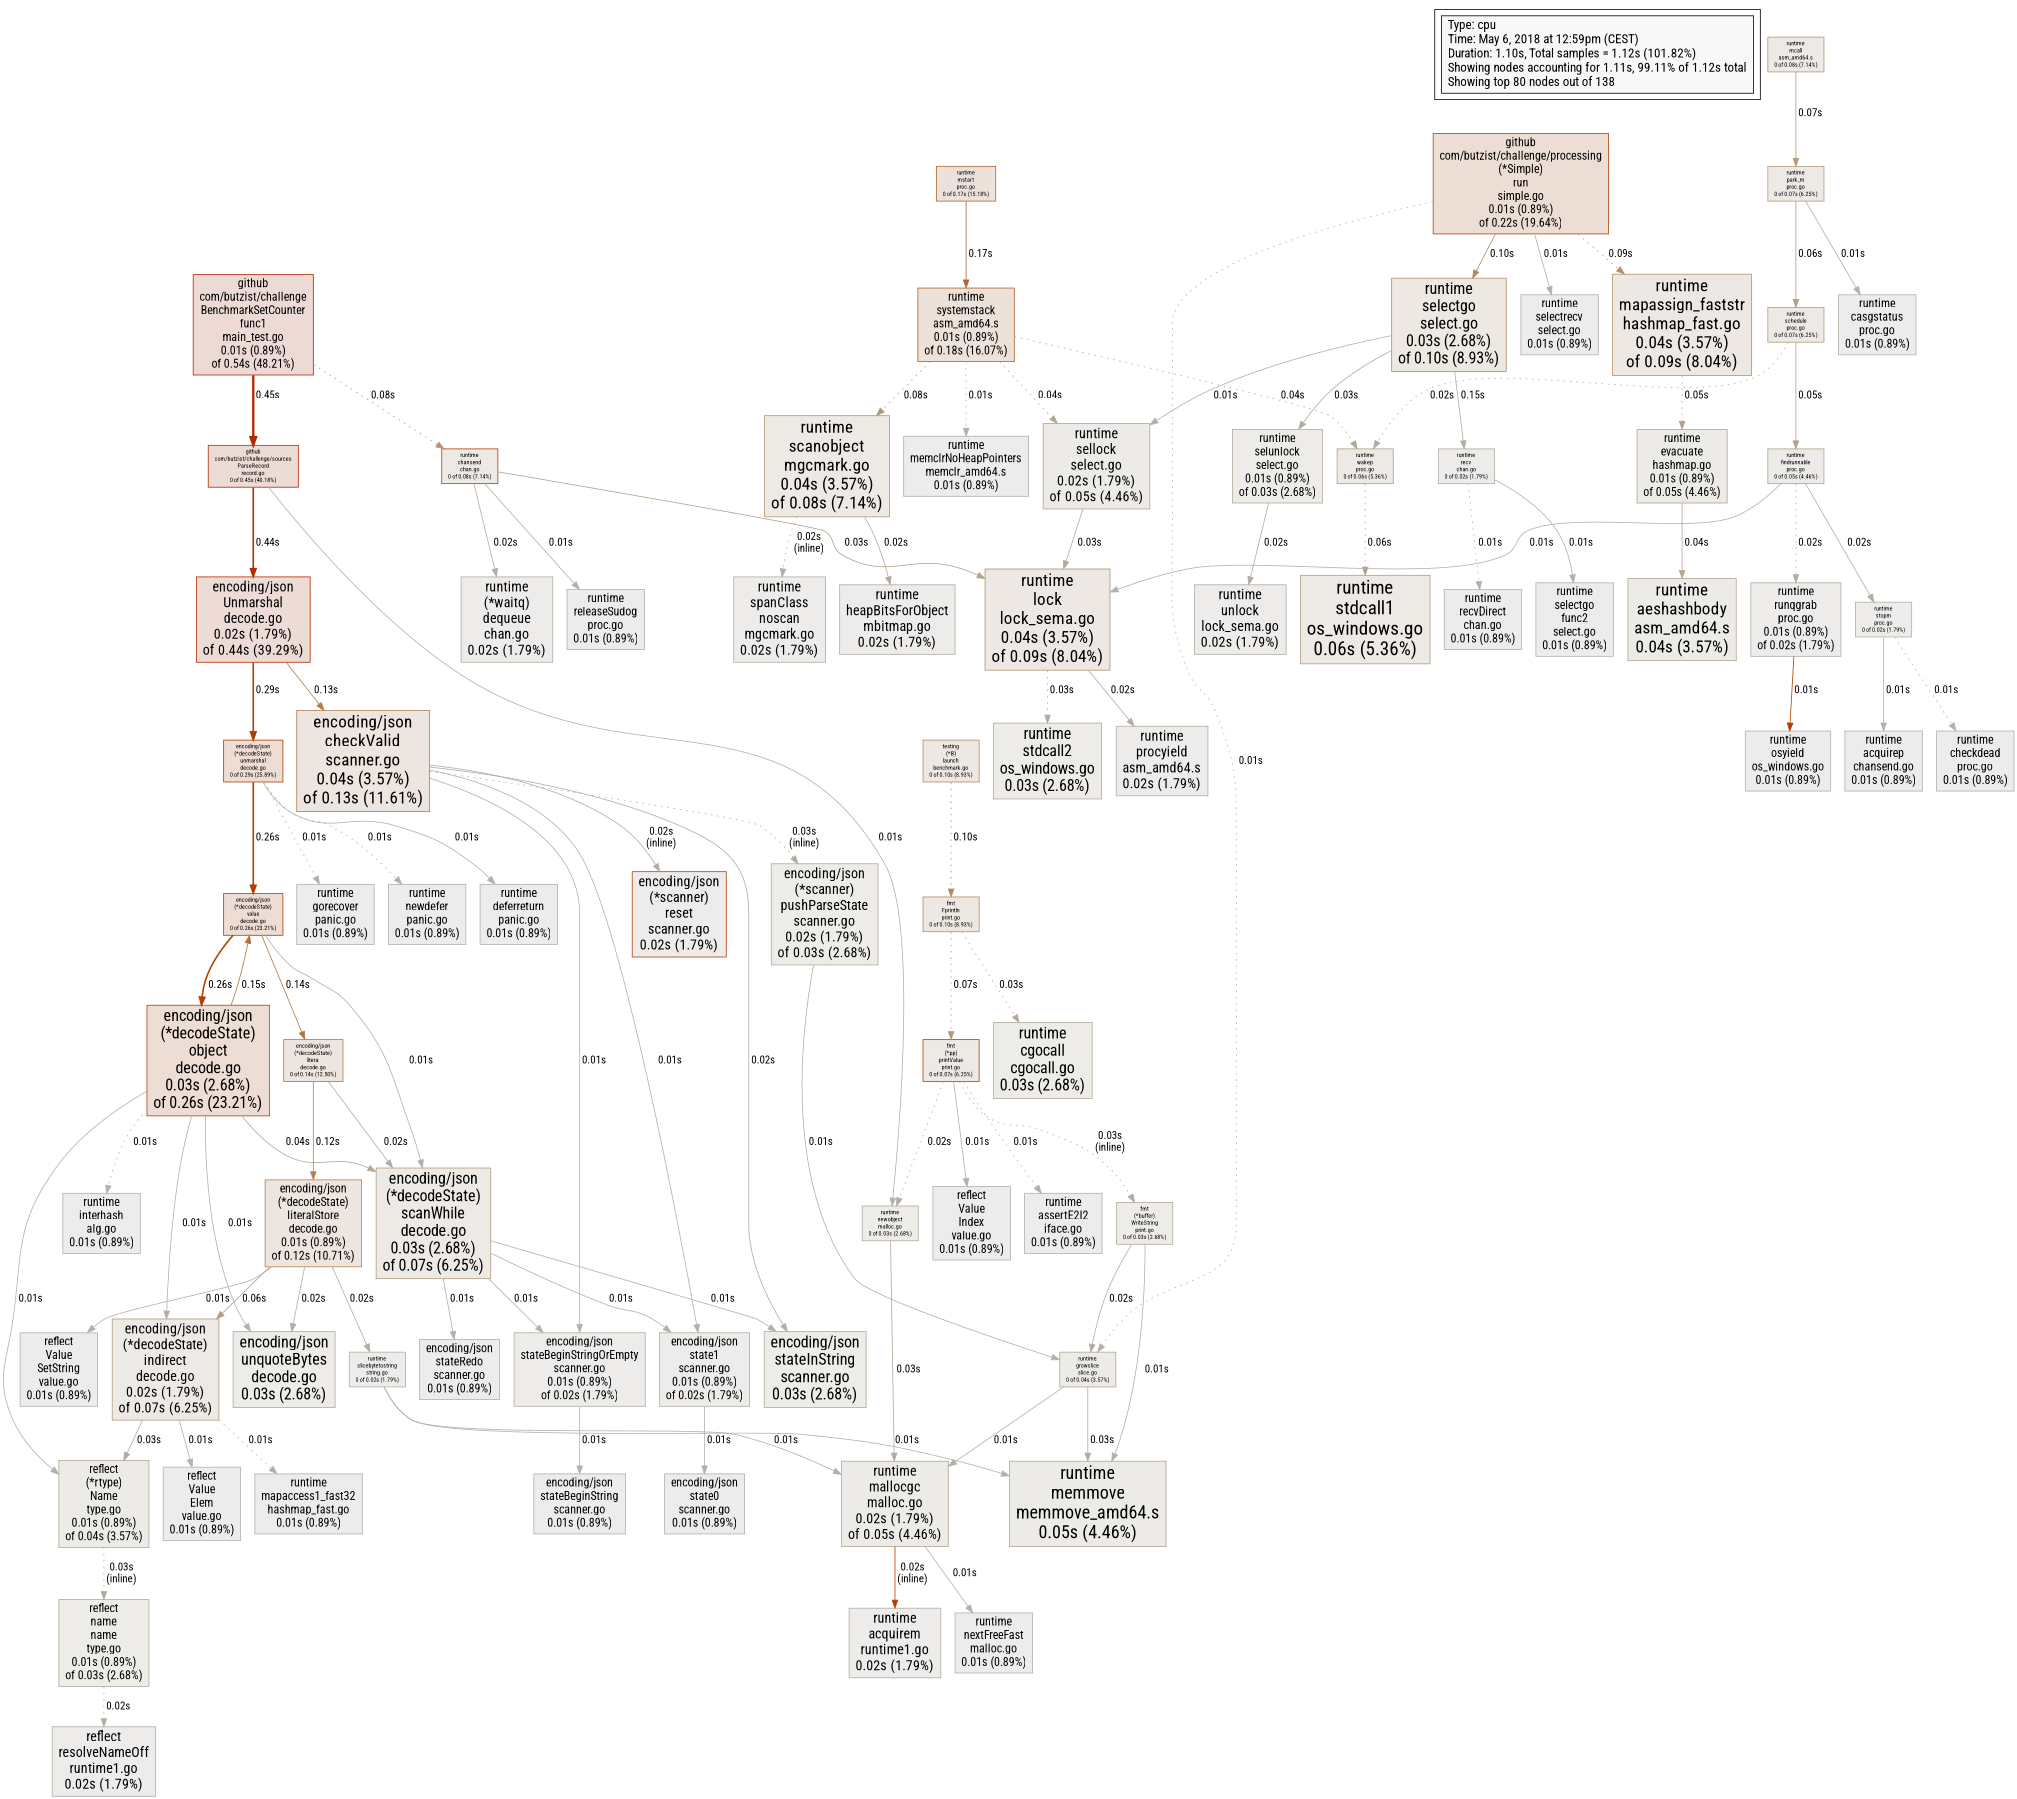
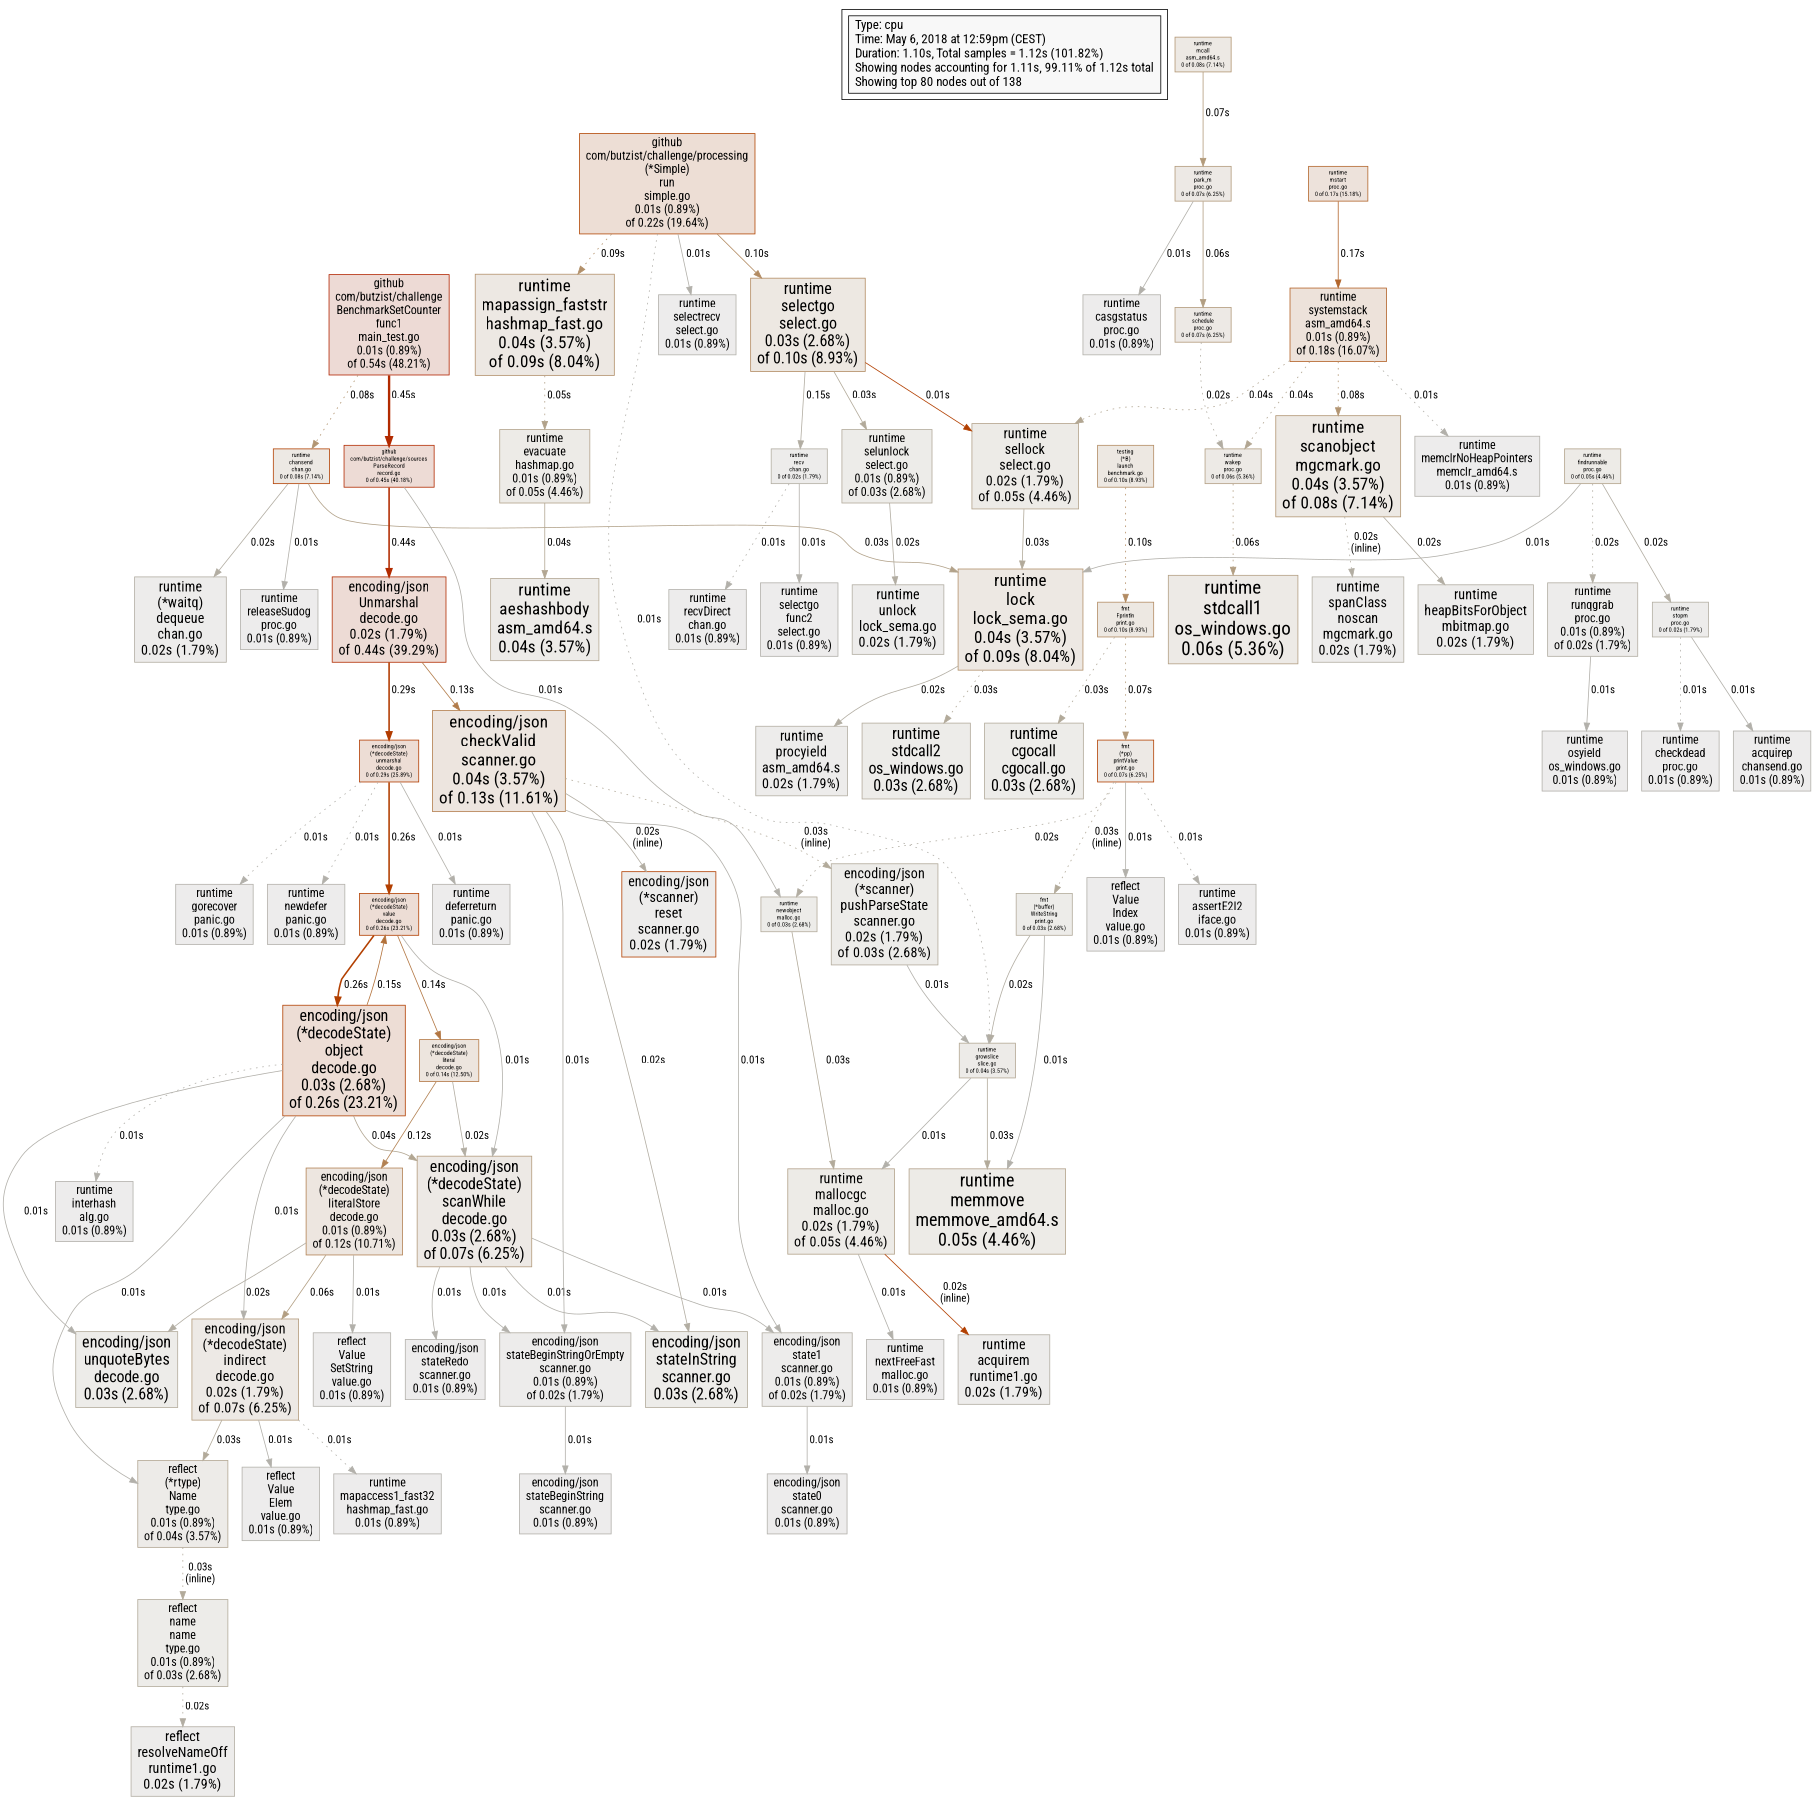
edge "runtime selectgo select.go 0.03s (2.68%) of 0.10s (8.93%)" -> "runtime sellock select.go 0.02s (1.79%) of 0.05s (4.46%)": color #b2b0aa -> #b23f00
edge "runtime schedule proc.go 0 of 0.07s (6.25%)" -> "runtime findrunnable proc.go 0 of 0.05s (4.46%)": removed, label "0.05s"
edge "runtime runqgrab proc.go 0.01s (0.89%) of 0.02s (1.79%)" -> "runtime osyield os_windows.go 0.01s (0.89%)": color #b23f00 -> #b2b0aa
node "runtime slicebytetostring string.go 0 of 0.02s (1.79%)": removed
